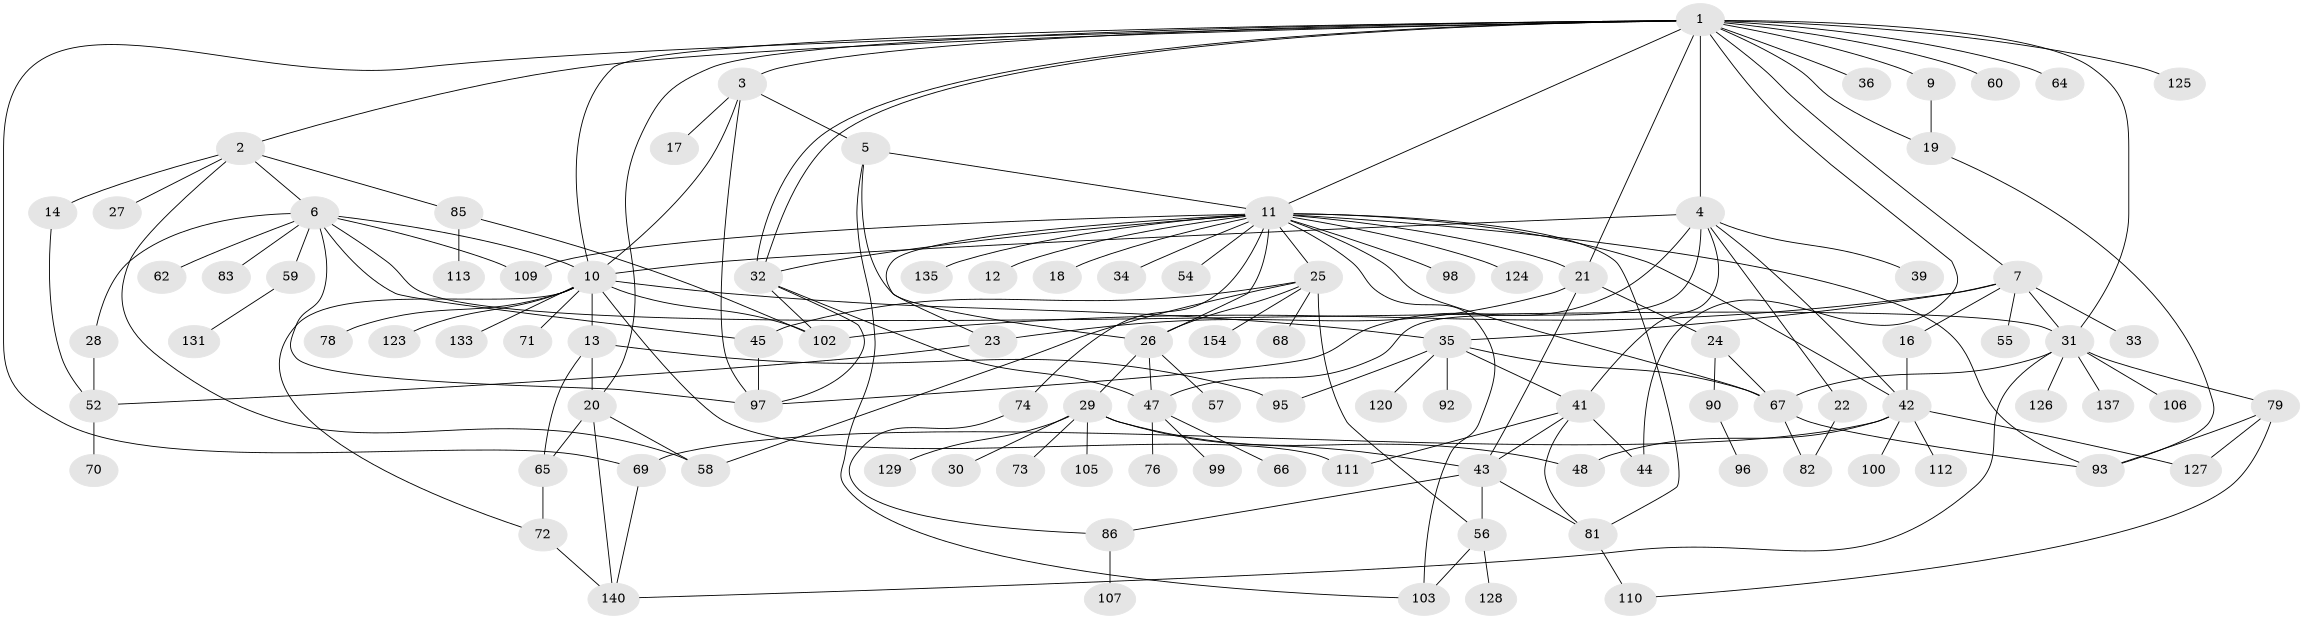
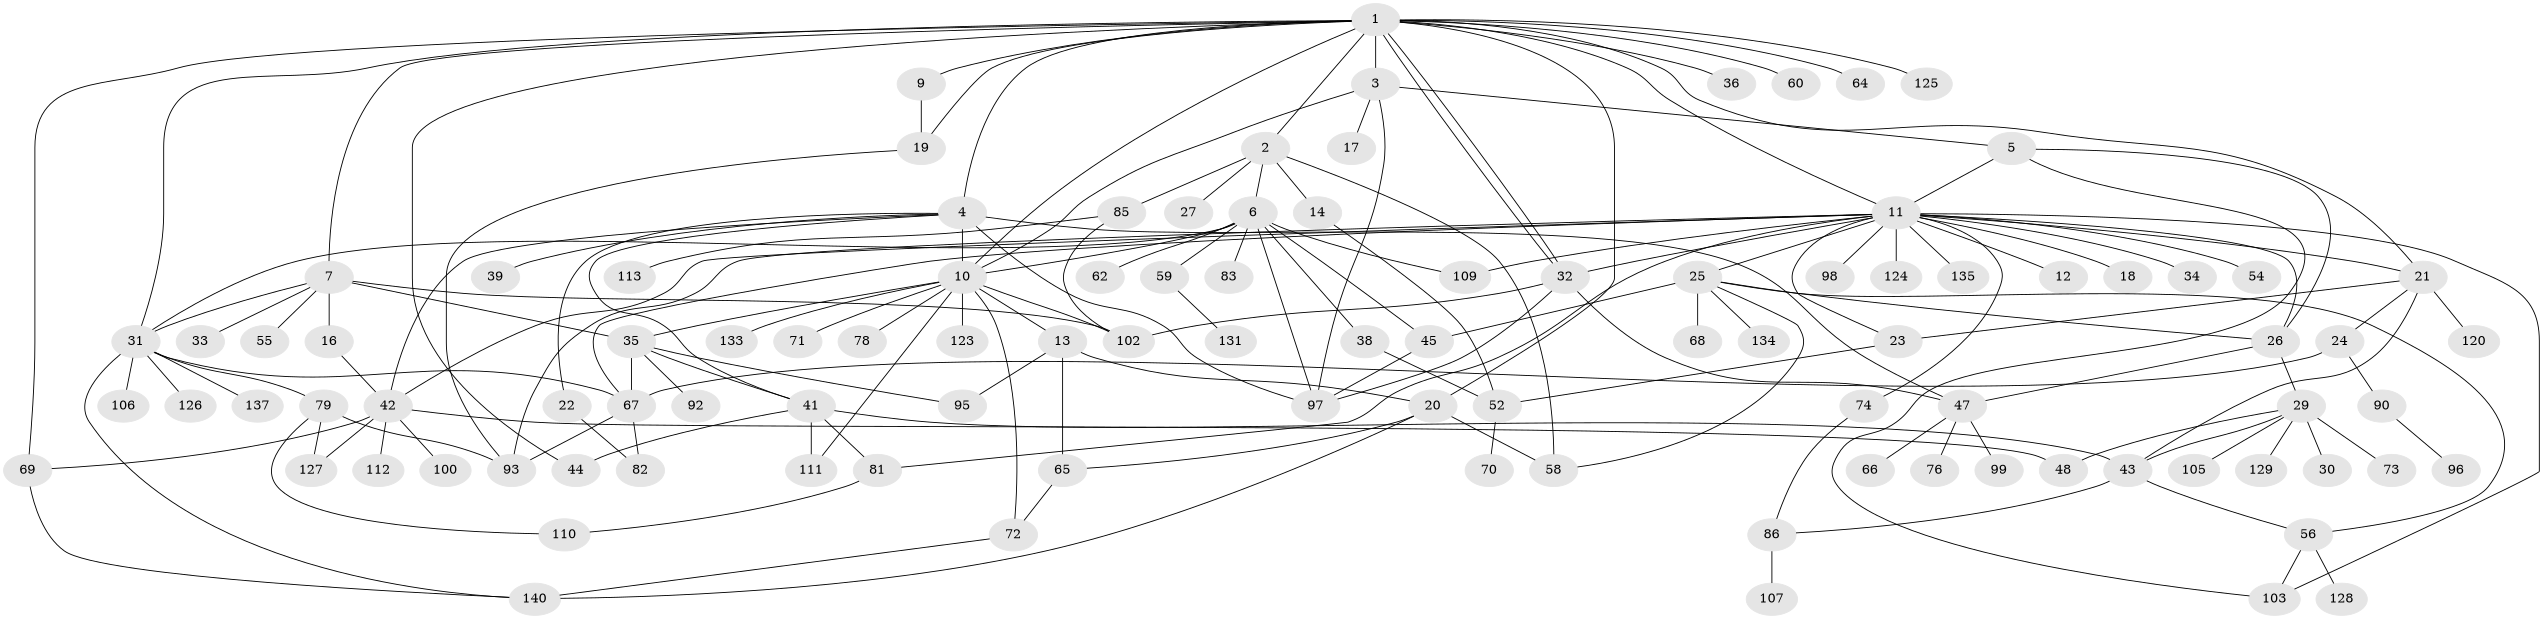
node "28": label "28" -> "38"
node "154": label "154" -> "134"
edge "35" -- "120": now "21" -- "120"
node "57": removed
edge "43" -- "81": removed
